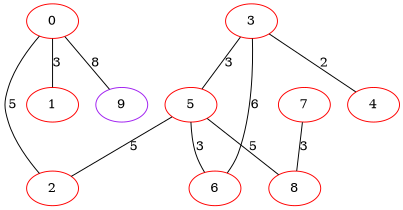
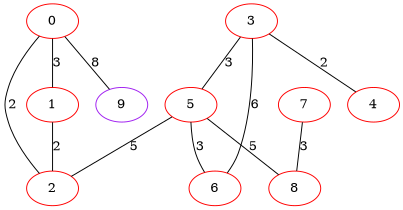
edge "0" -- "2": label "5" -> "2"
edge "1" -- "2": added, label "2"
